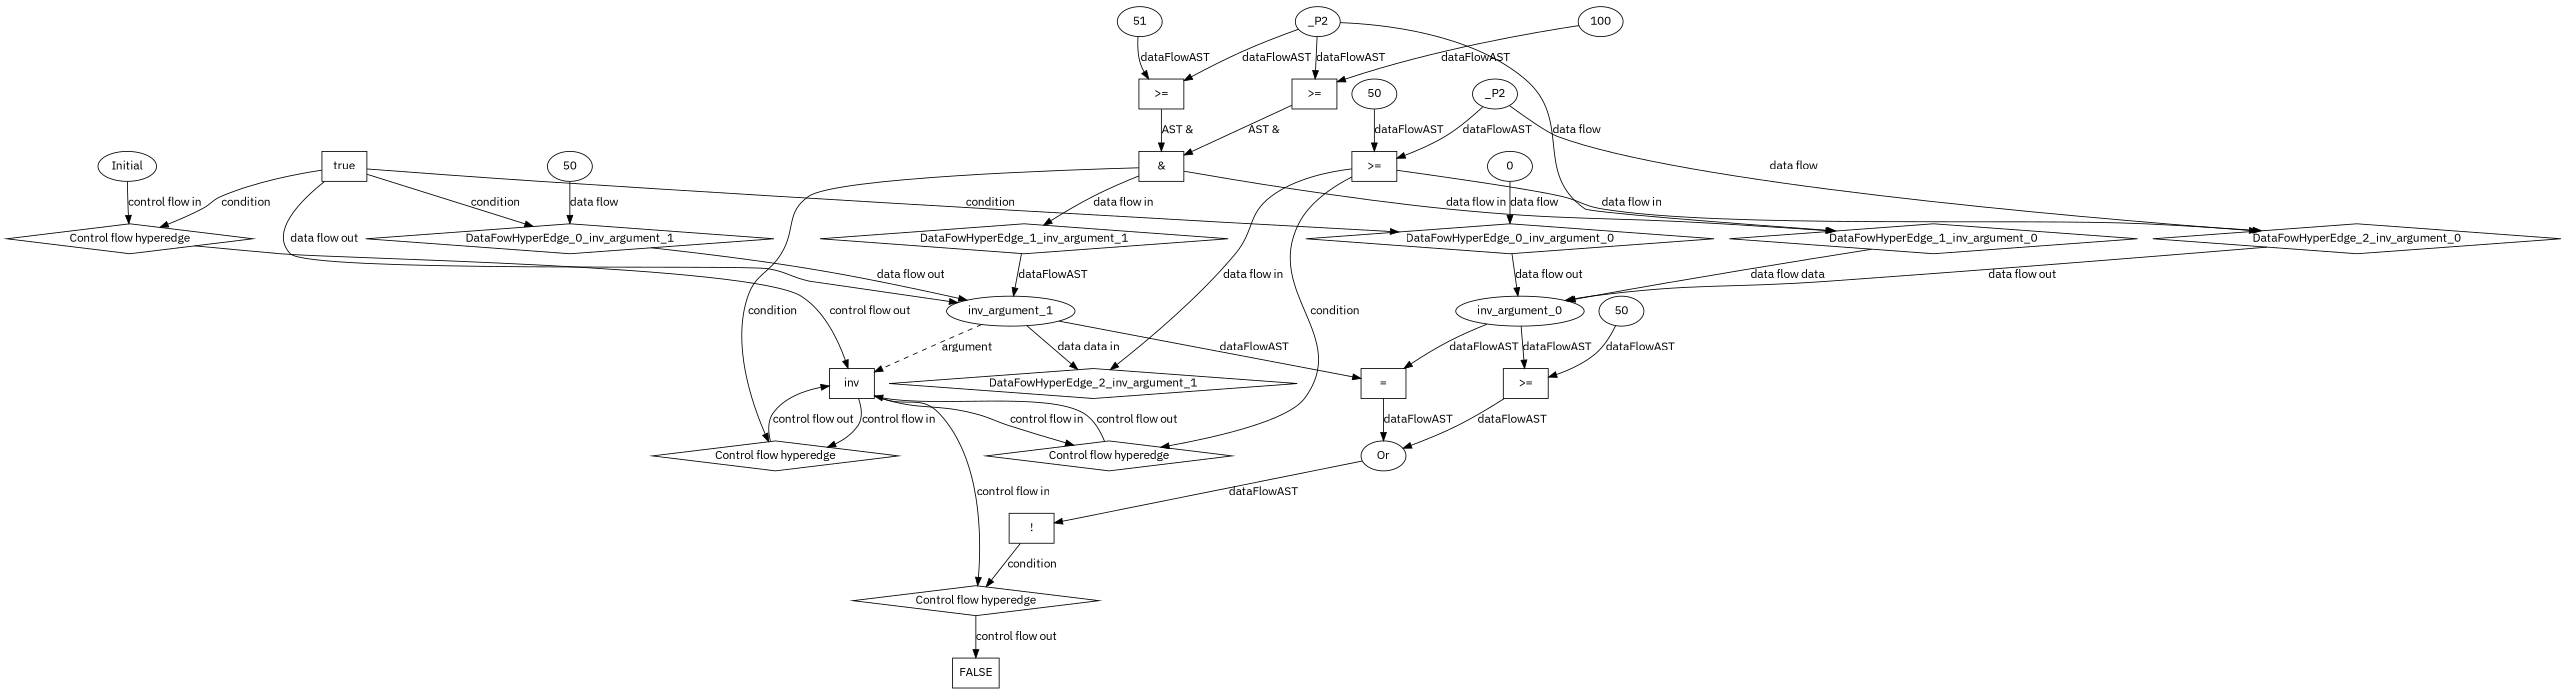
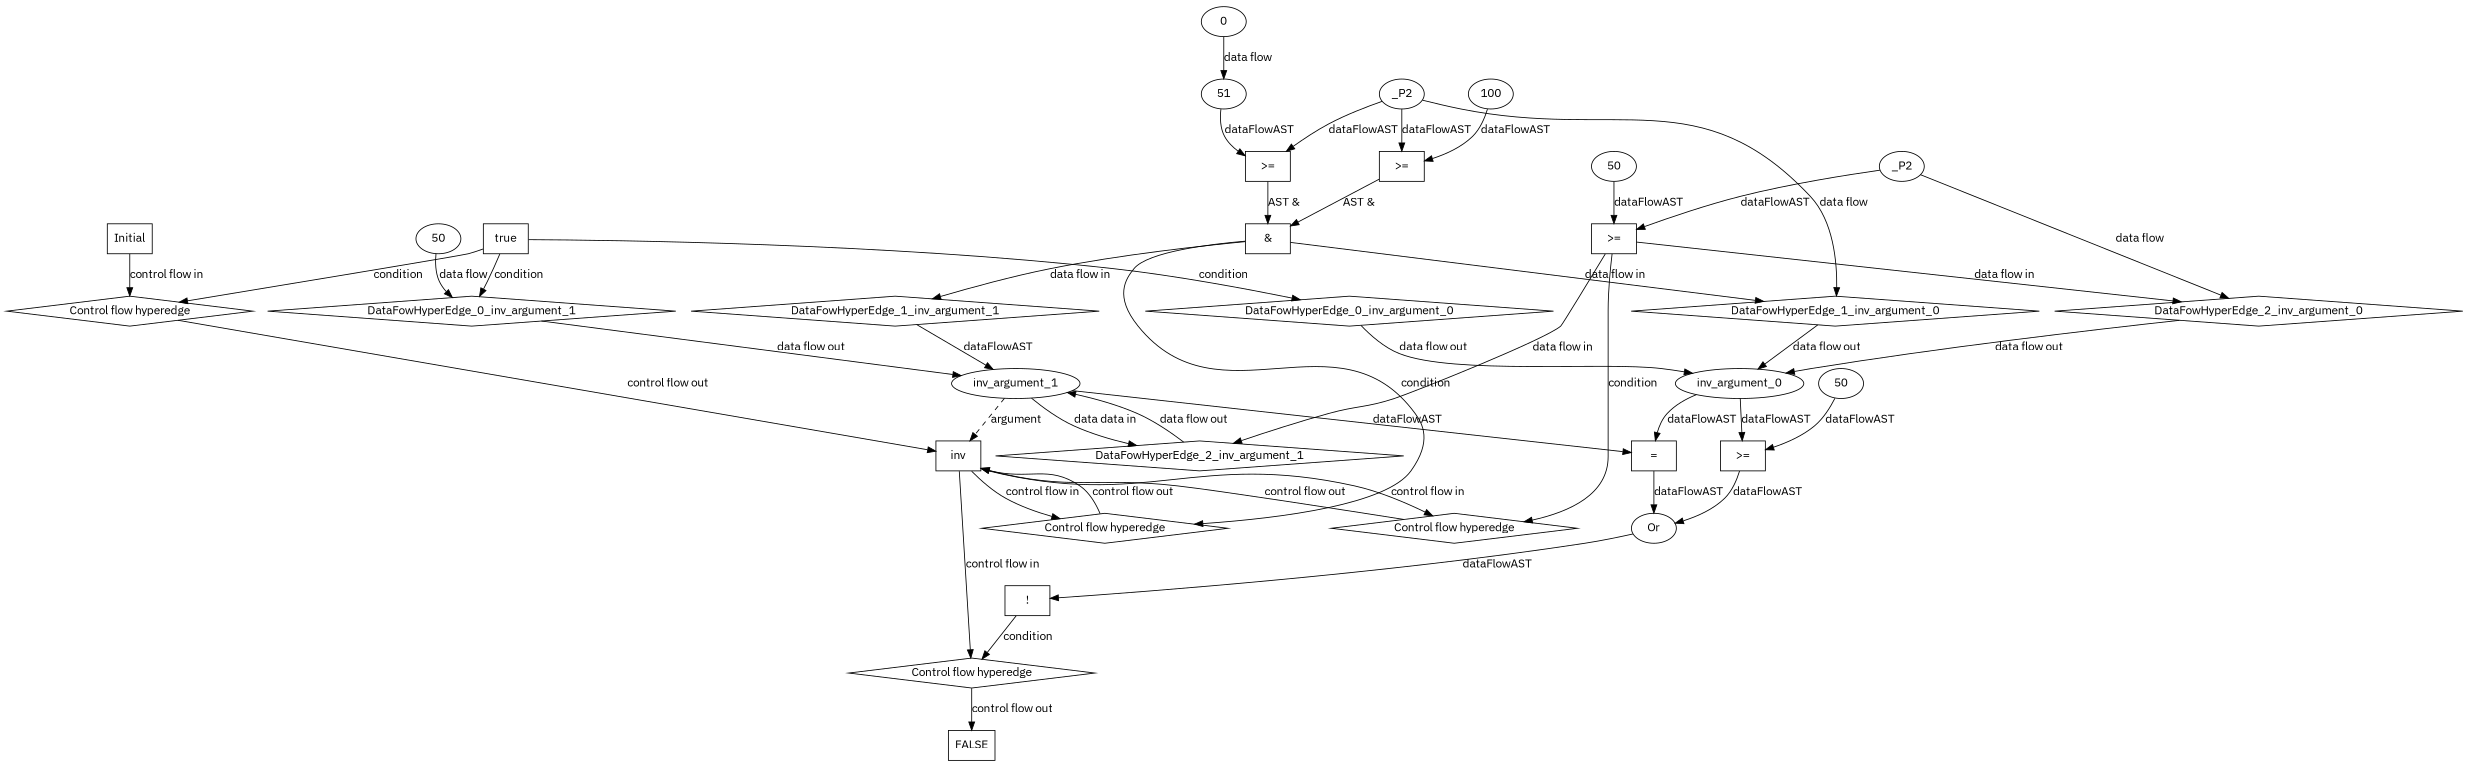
node "Initial": shape ellipse -> box
edge "0" -> "DataFowHyperEdge_0_inv_argument_0": now "0" -> "51"
edge "true" -> "inv_argument_1": now "DataFowHyperEdge_2_inv_argument_1" -> "inv_argument_1"
edge "DataFowHyperEdge_1_inv_argument_0" -> "inv_argument_0": label "data flow data" -> "data flow out"
